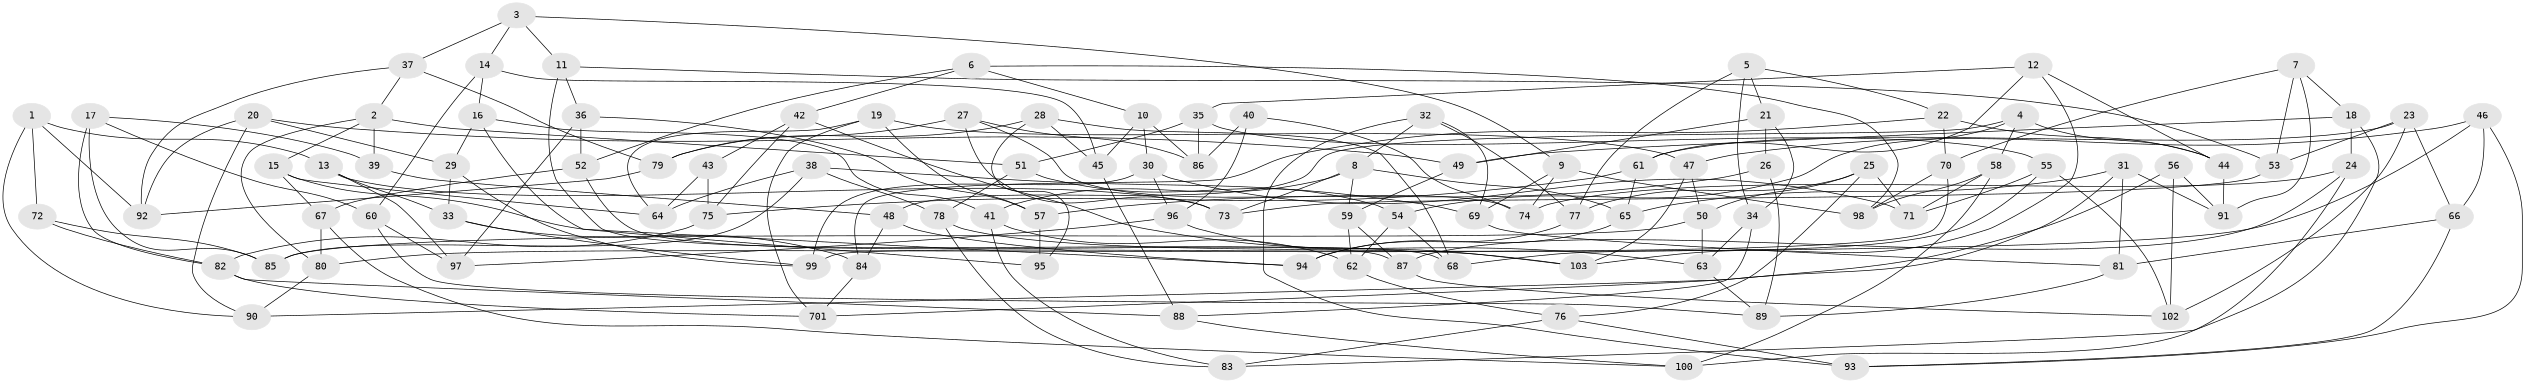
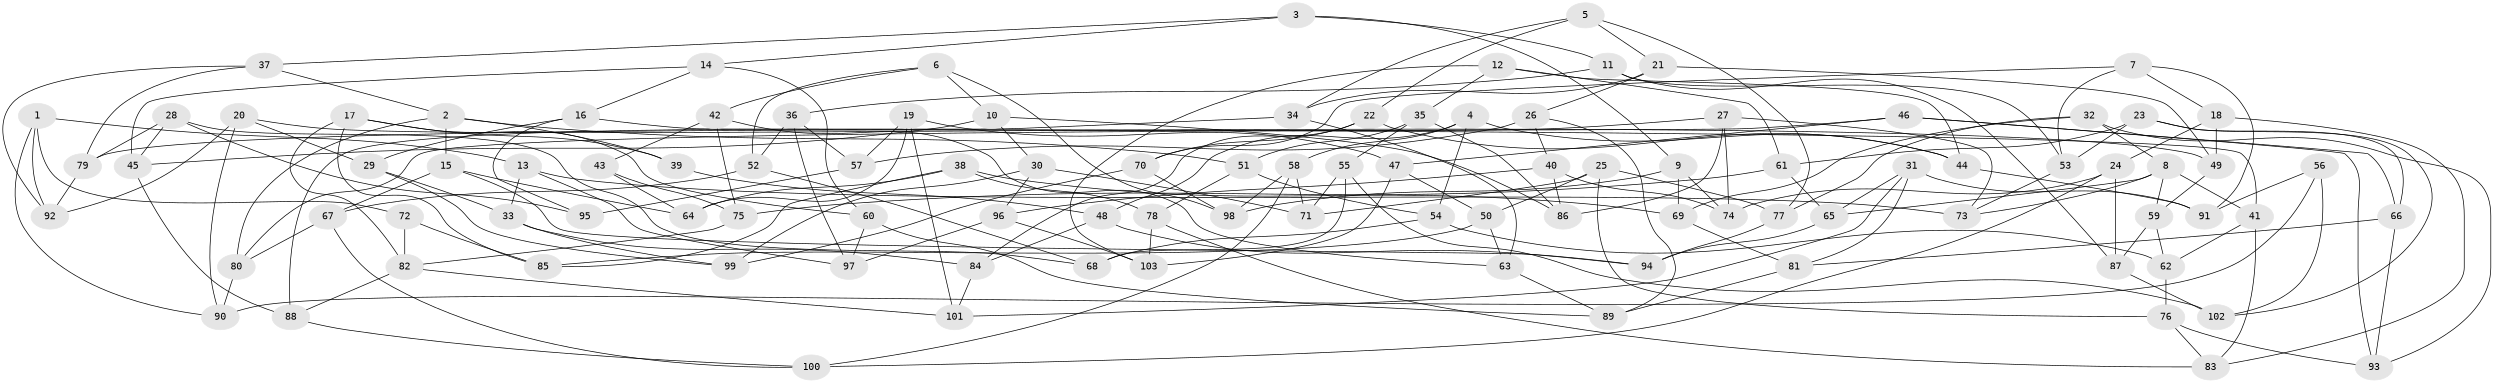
edge "26" -- "40": added
node "701": label "701" -> "101"
